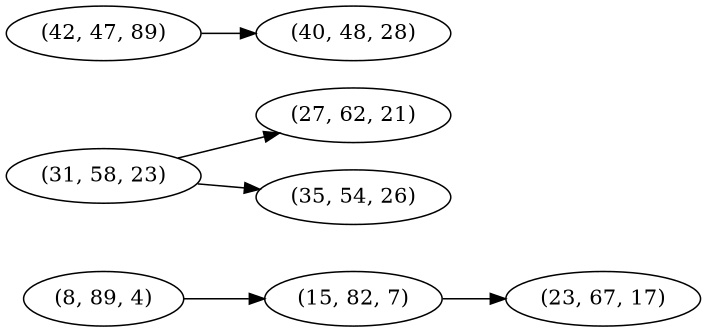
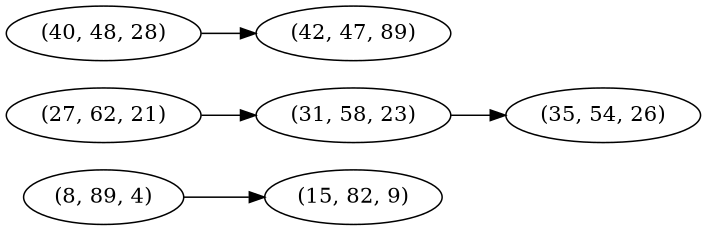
edge "(42, 47, 89)" -> "(40, 48, 28)": reversed
edge "(31, 58, 23)" -> "(27, 62, 21)": reversed
node "(15, 82, 7)": label "(15, 82, 7)" -> "(15, 82, 9)"
node "(23, 67, 17)": removed
